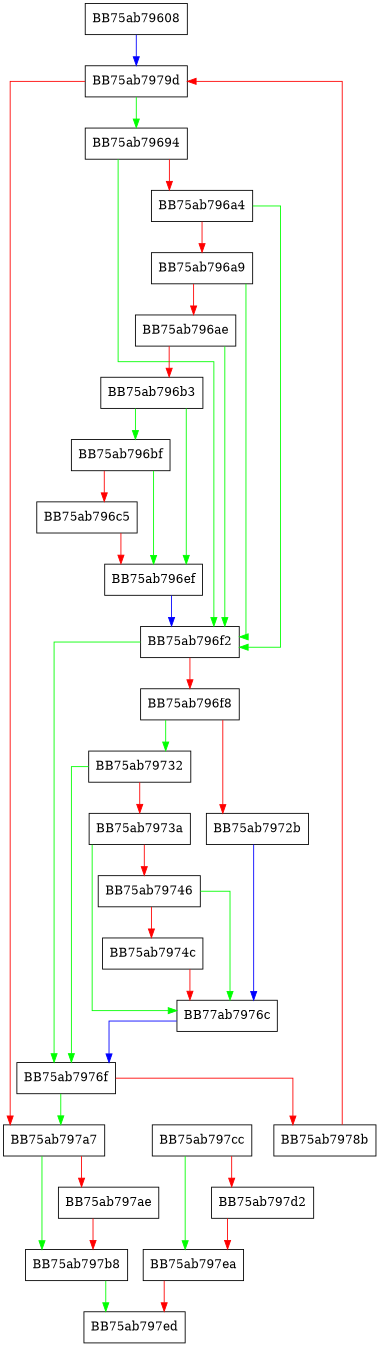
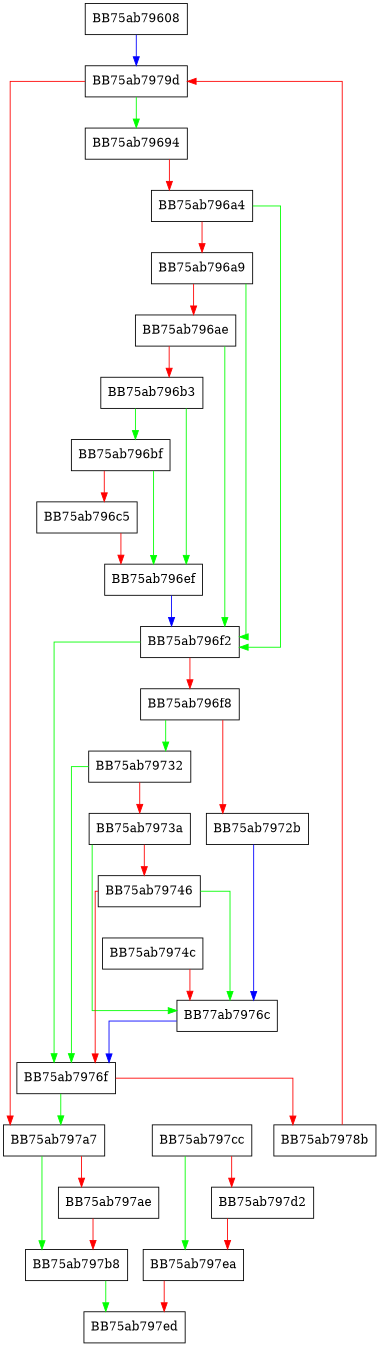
edge "BB75ab79694" -> "BB75ab796f2": removed
edge "BB75ab79746" -> "BB75ab7974c": now "BB75ab79746" -> "BB75ab7976f"
